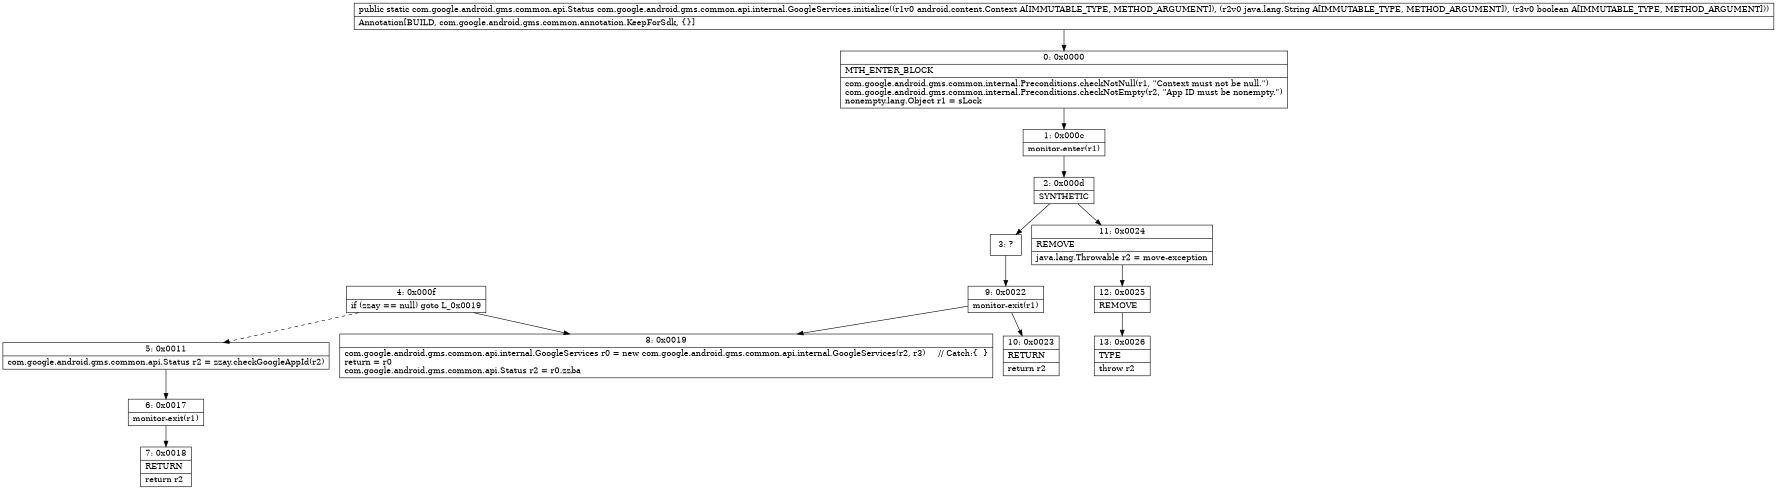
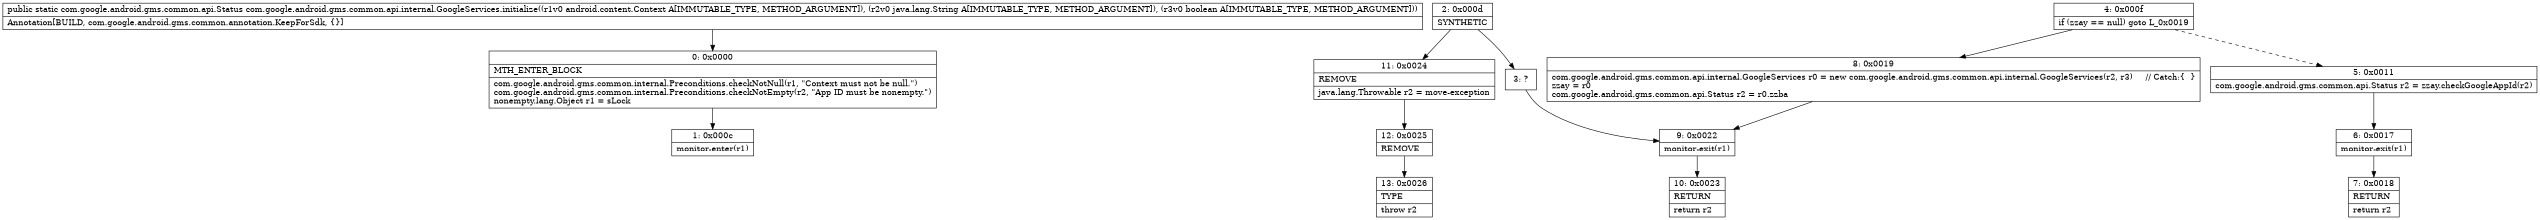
edge "1: 0x000c" -> "2: 0x000d": removed
edge "9: 0x0022" -> "8: 0x0019": reversed
node "8: 0x0019": text "return = r0" -> "zzay = r0"
